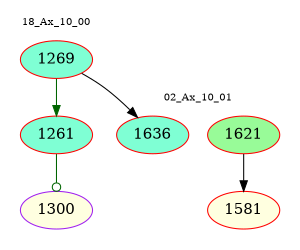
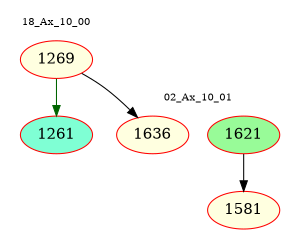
node "1269": fillcolor aquamarine -> lightyellow
node "1636": fillcolor aquamarine -> lightyellow
node "1300": removed
